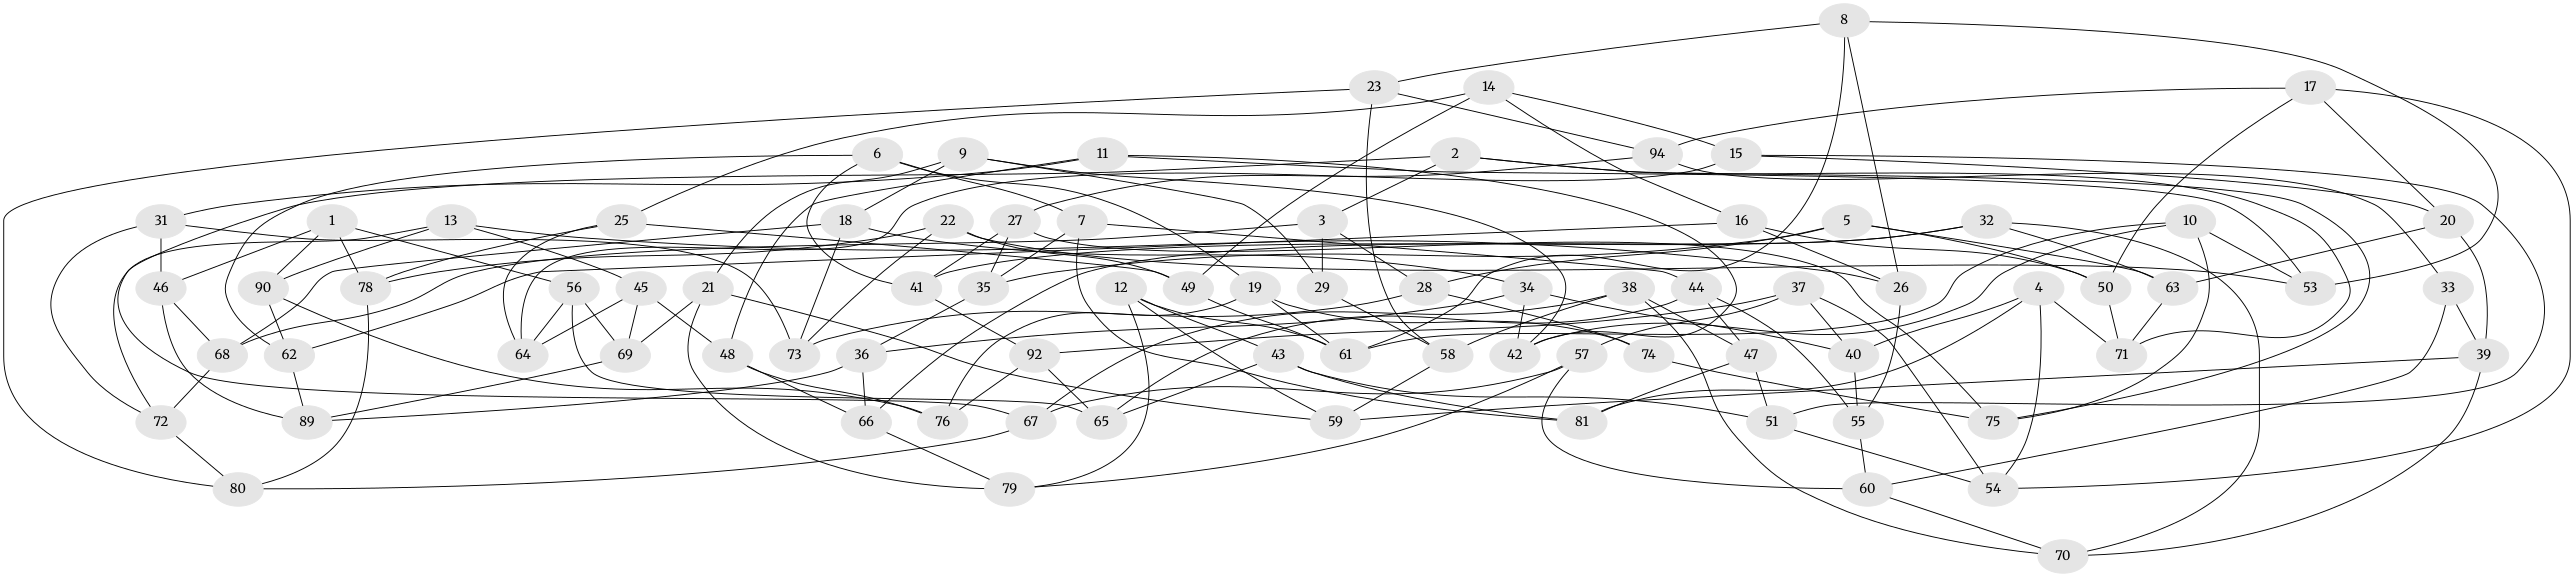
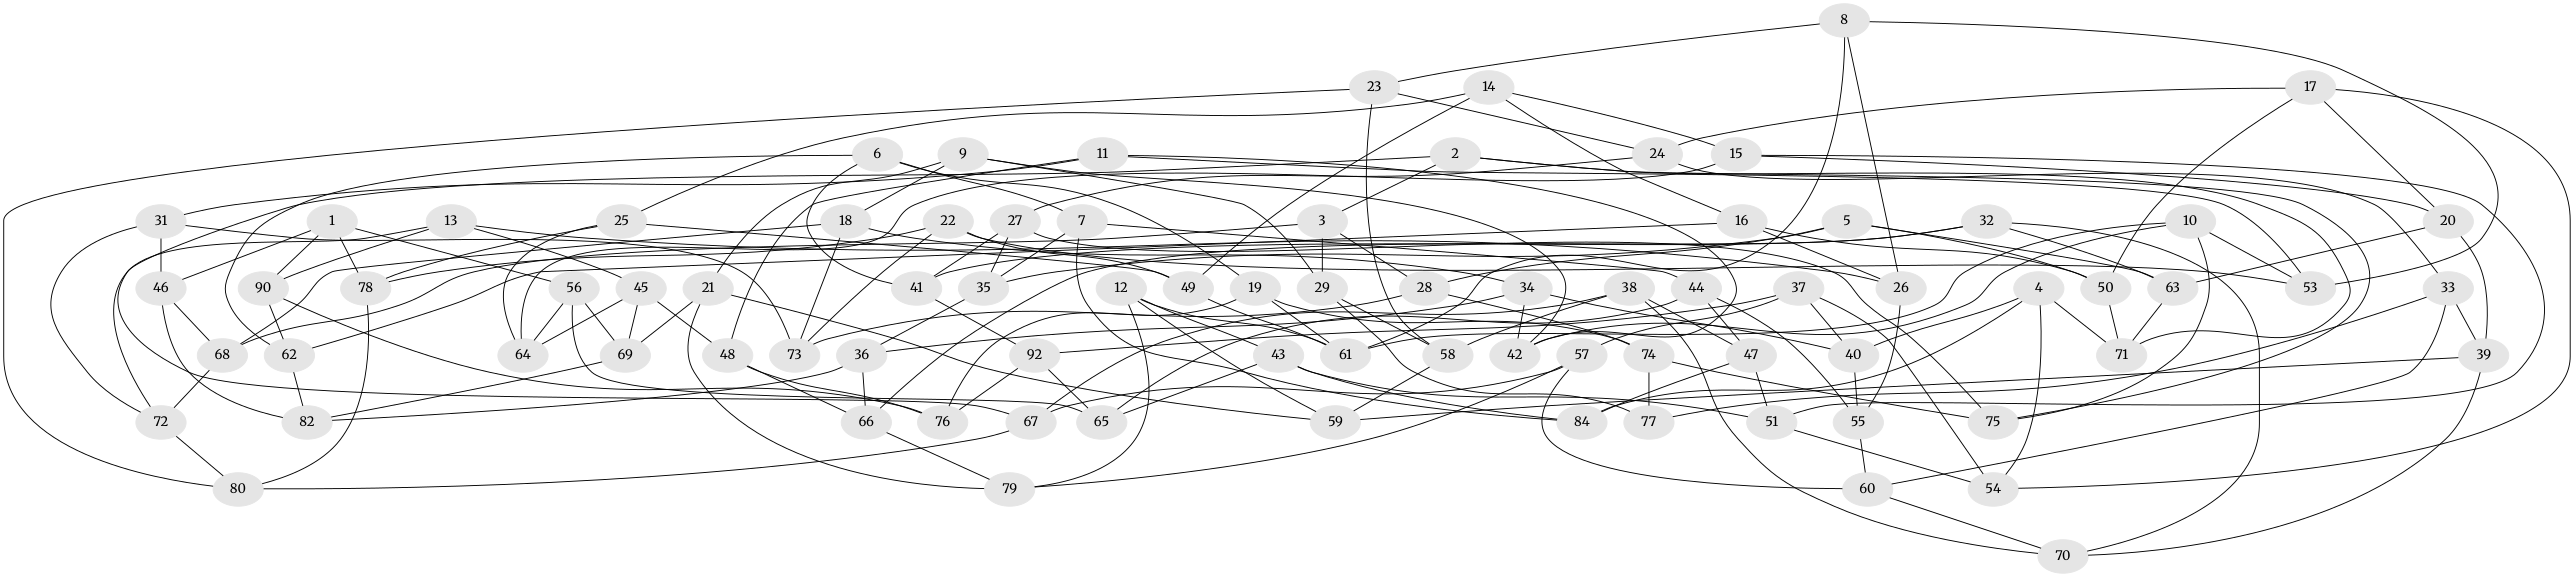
node "94": label "94" -> "24"
node "89": label "89" -> "82"
node "81": label "81" -> "84"
node "77": added
